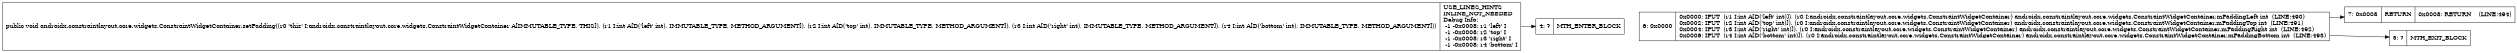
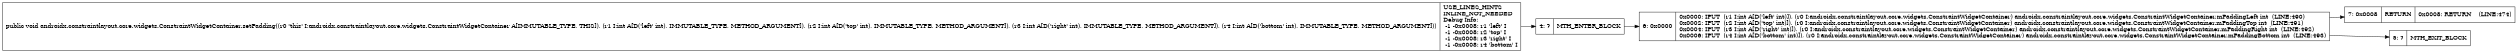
node "7: 0x0008": text "0x0008: RETURN    (LINE:494)" -> "0x0008: RETURN    (LINE:474)"
edge "4: ?" -> "6: 0x0000": added
